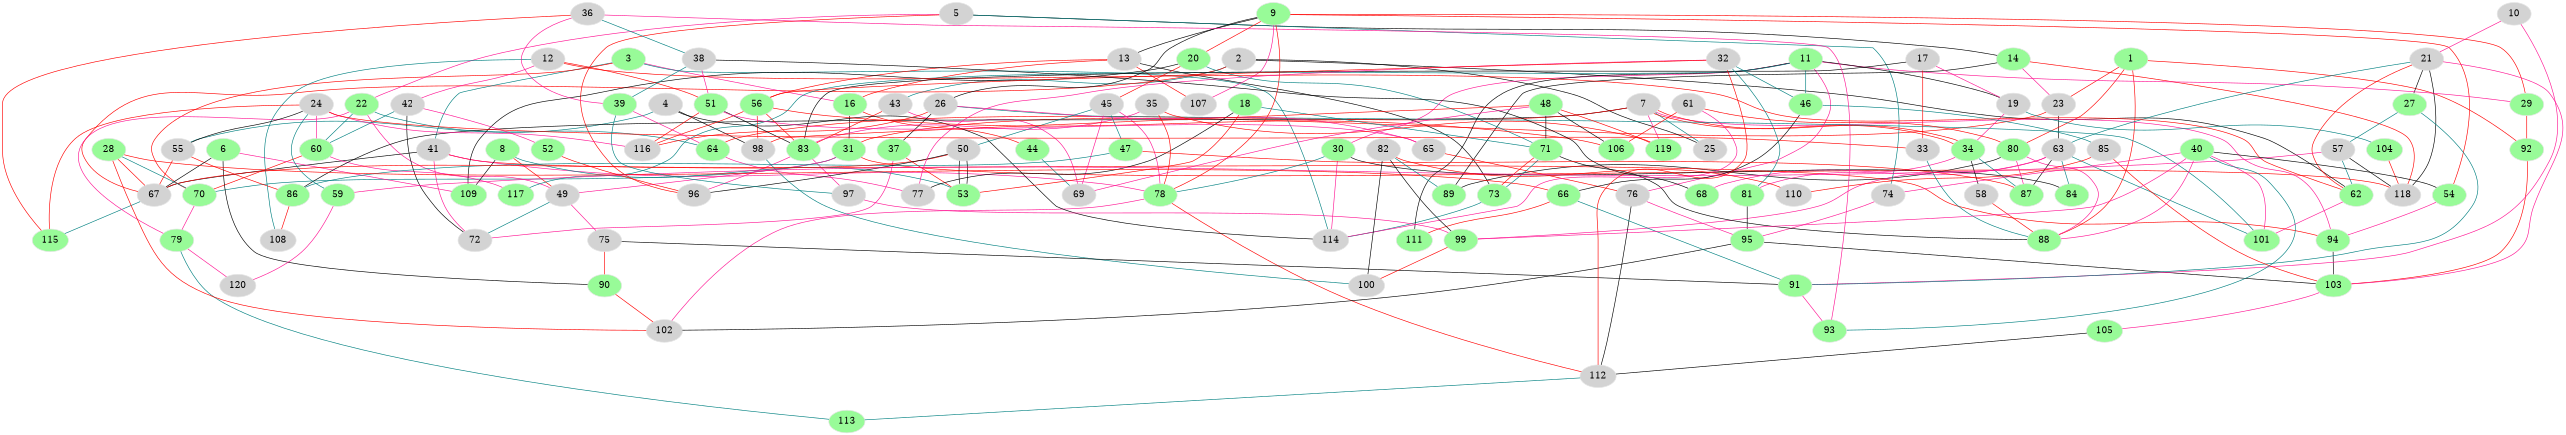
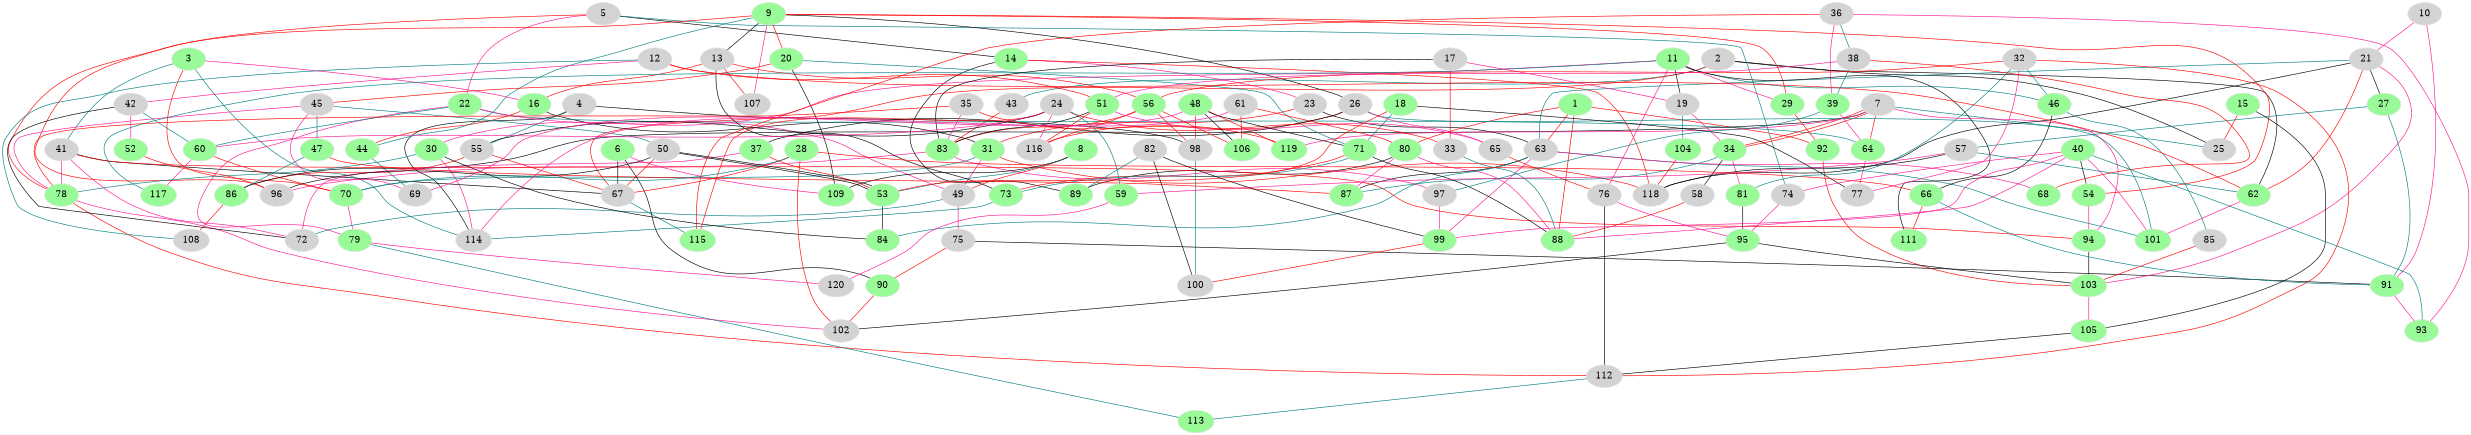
edge "9" -- "44": added
edge "1" -- "23": now "1" -- "63"
edge "38" -- "68": color black -> red
node "15": added
edge "43" -- "69": removed
node "110": removed
edge "53" -- "84": added
